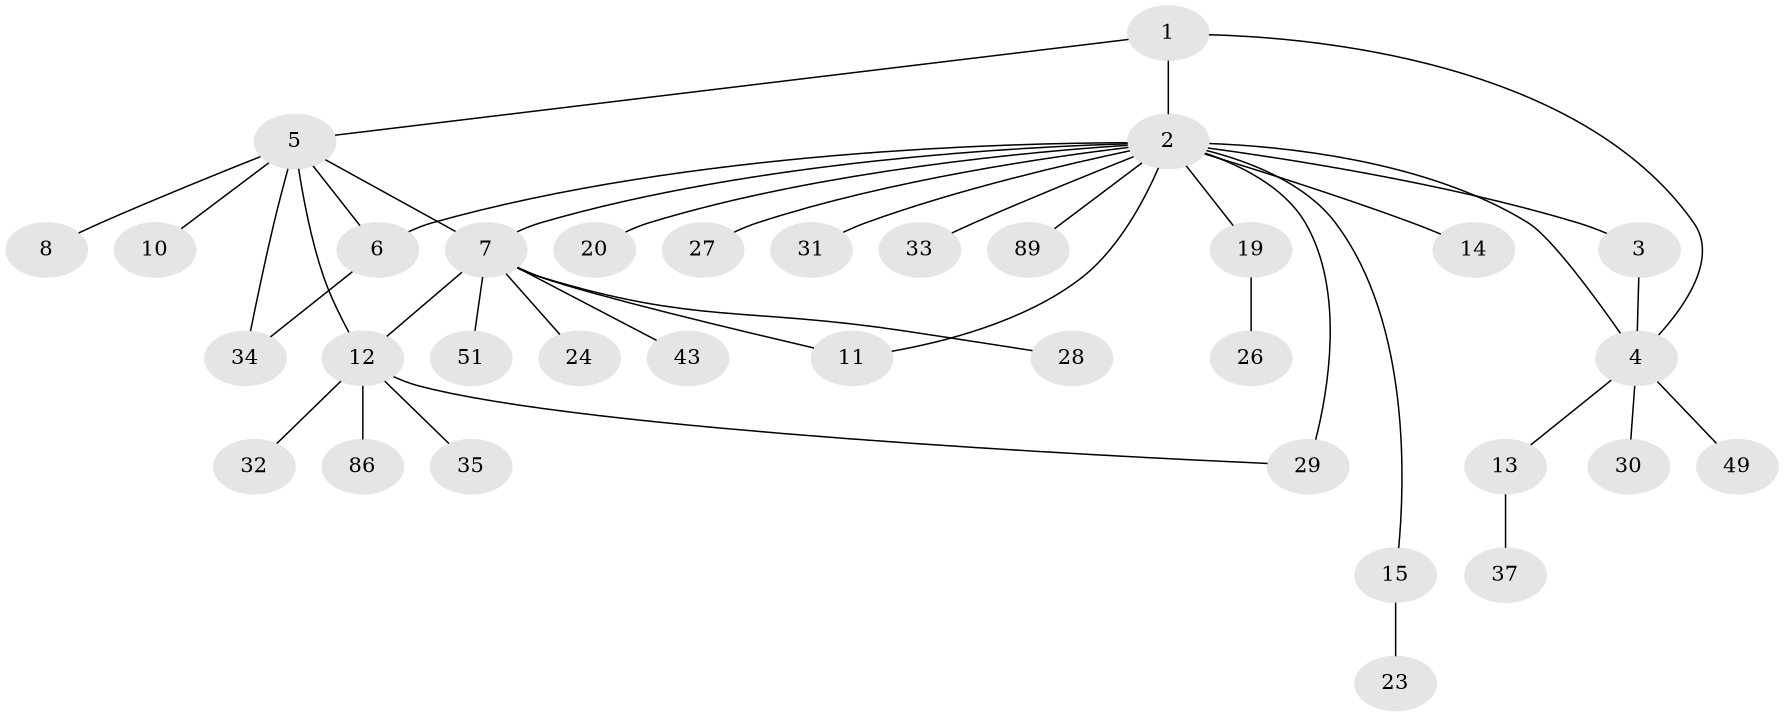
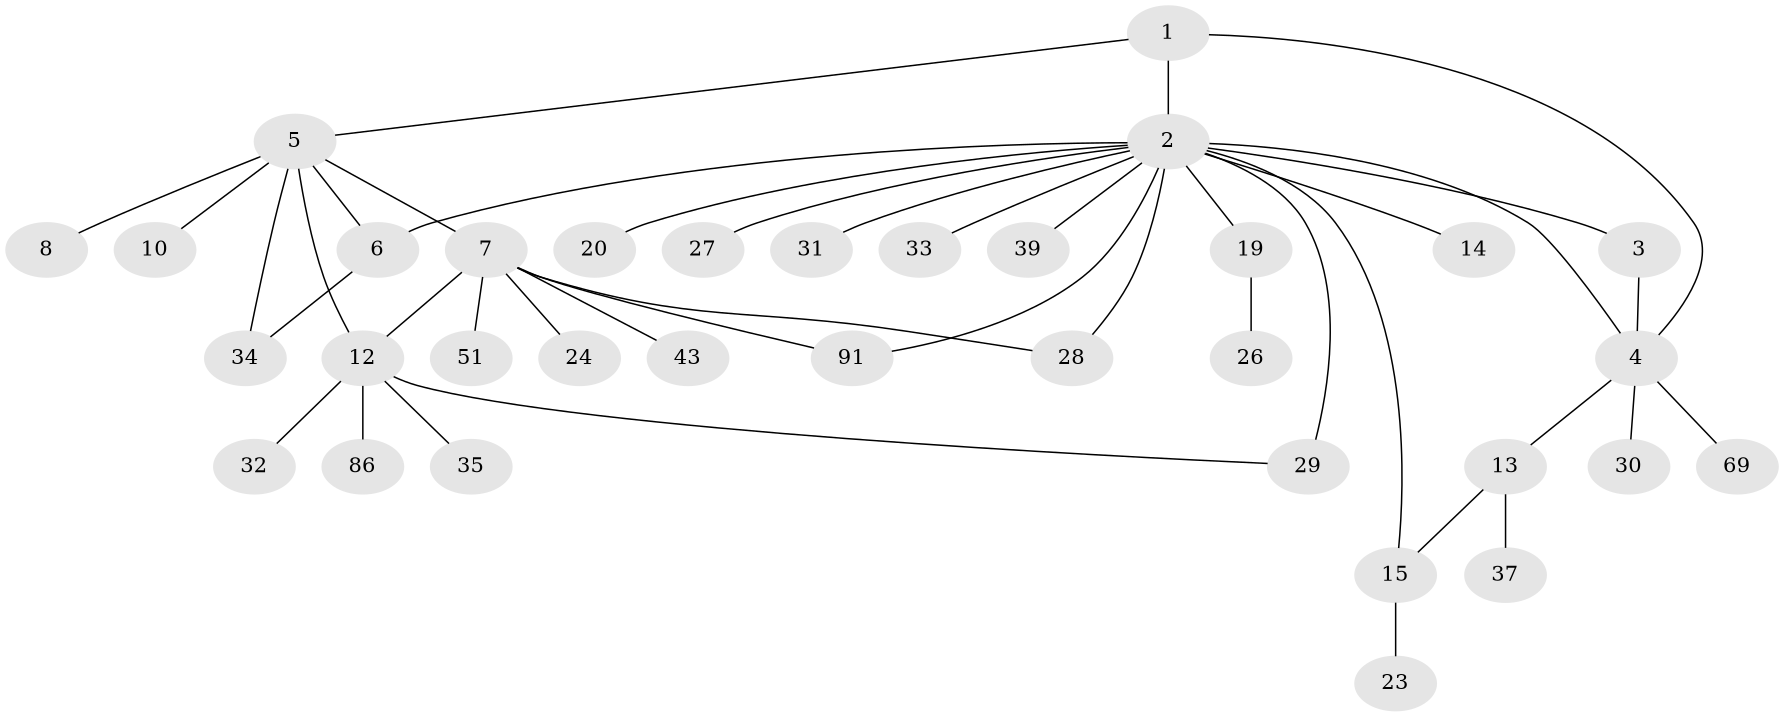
edge "2" -- "7": now "2" -- "28"
node "89": label "89" -> "39"
node "11": label "11" -> "91"
node "49": label "49" -> "69"
edge "13" -- "15": added
